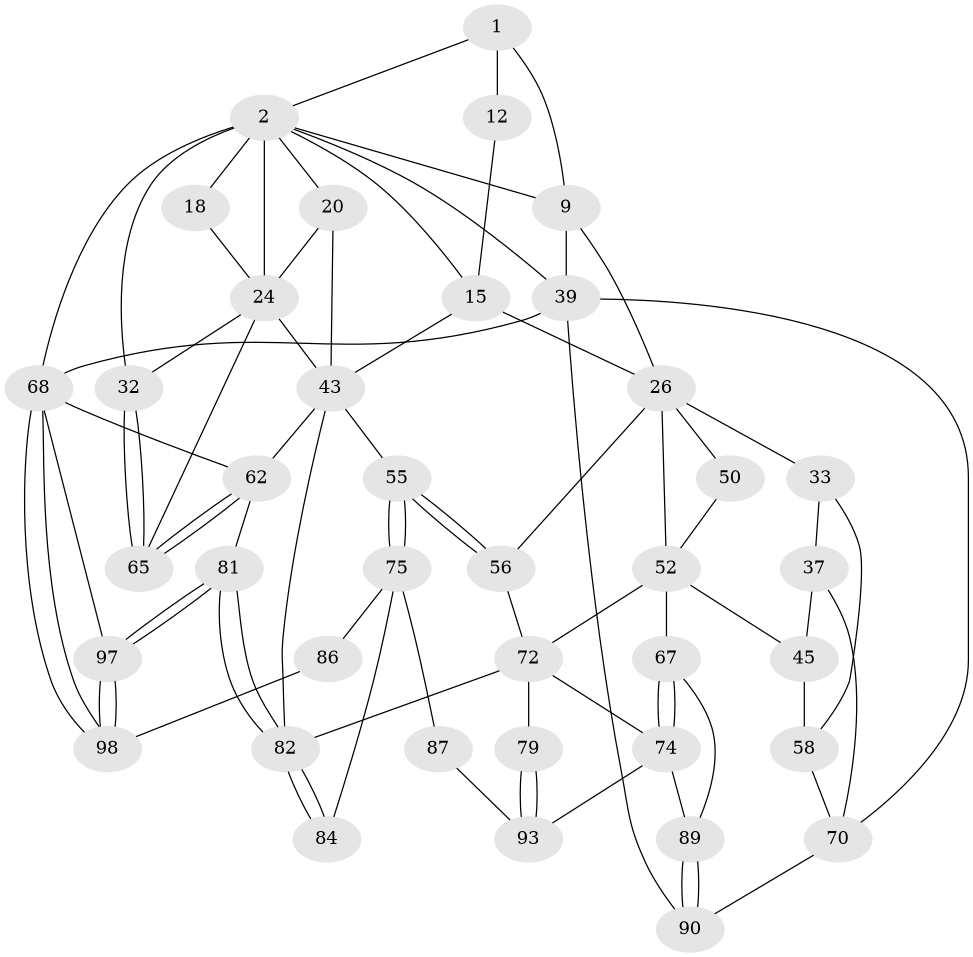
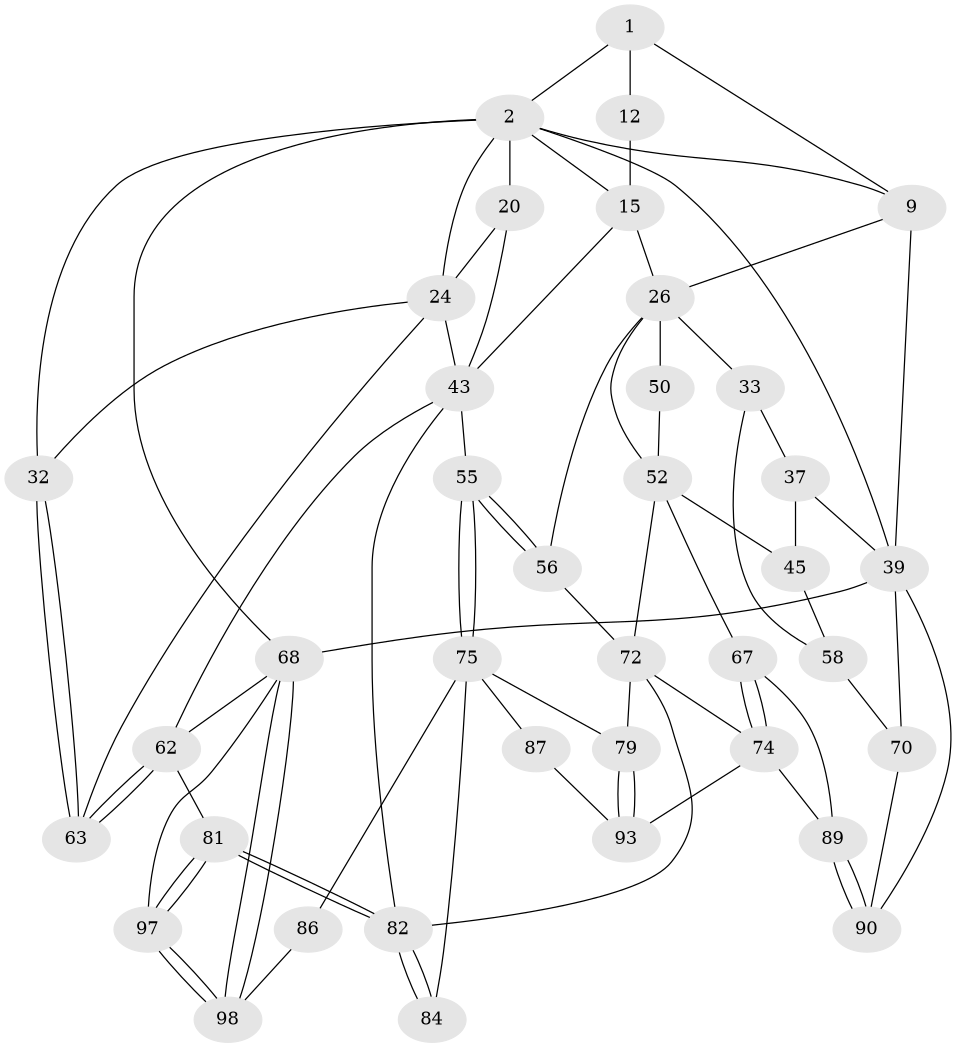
node "18": removed
node "65": label "65" -> "63"
edge "37" -- "70": now "37" -- "39"
edge "75" -- "79": added
